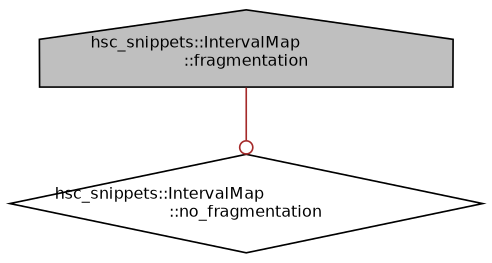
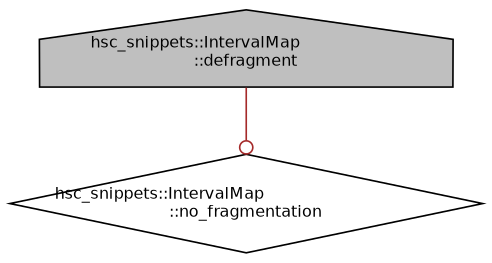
node "hsc_snippets::IntervalMap ::fragmentation": label "hsc_snippets::IntervalMap ::fragmentation" -> "hsc_snippets::IntervalMap ::defragment"
